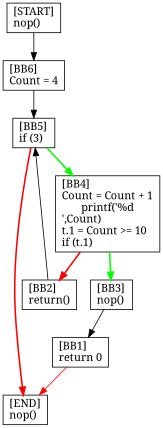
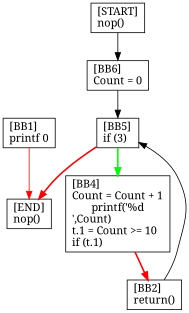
node "[BB6] Count = 4": label "[BB6] Count = 4" -> "[BB6] Count = 0"
node "[BB3] nop()": removed
node "[BB1] return 0": label "[BB1] return 0" -> "[BB1] printf 0"
